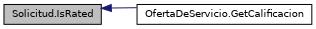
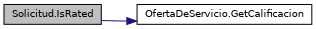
edge "OfertaDeServicio.GetCalificacion" -> "Solicitud.IsRated": reversed
